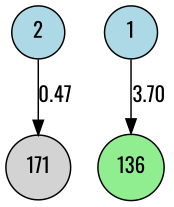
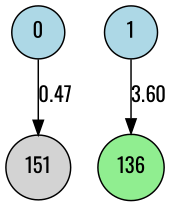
node "2": label "2" -> "0"
edge "1" -> "136": label "3.70" -> "3.60"
node "171": label "171" -> "151"
